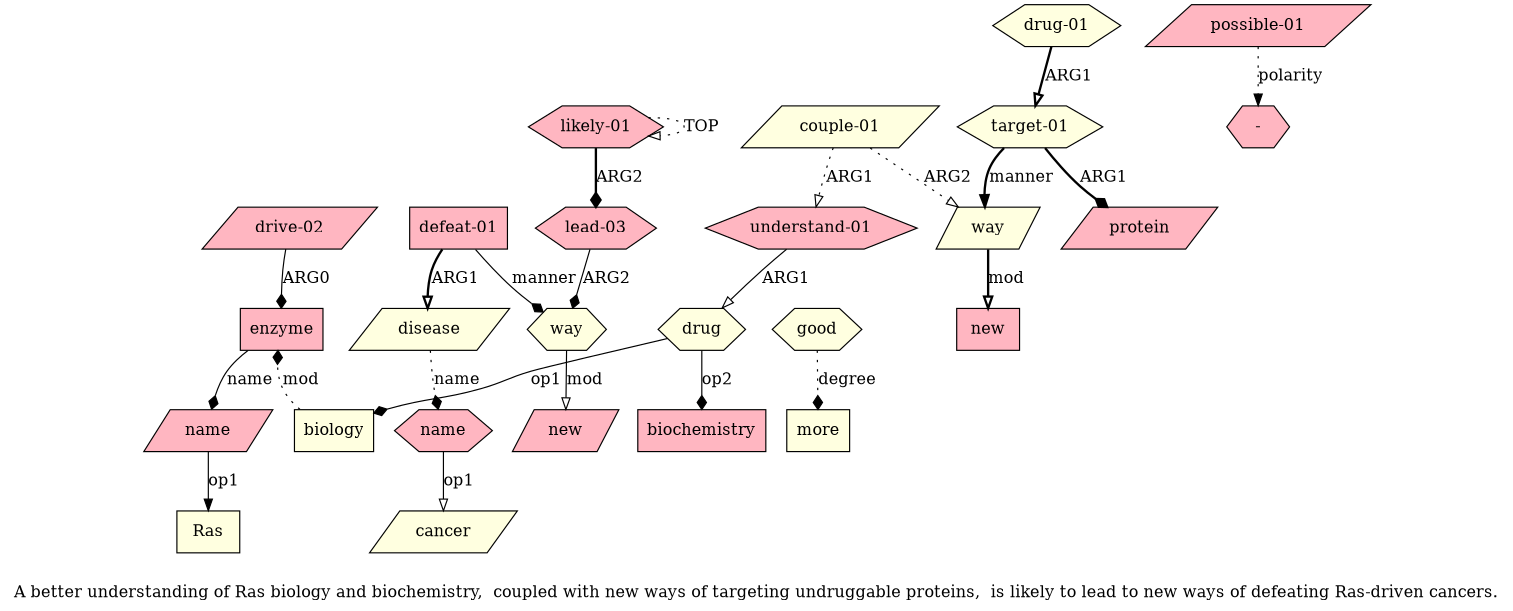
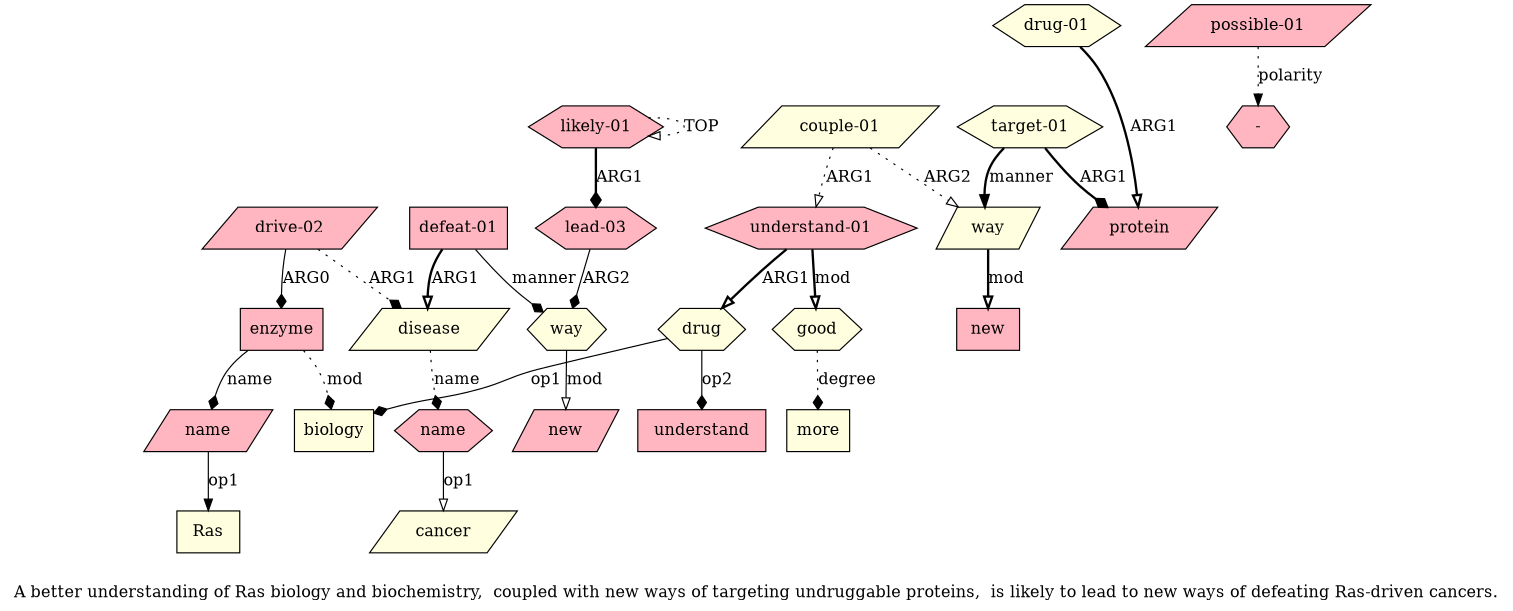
edge "drug-01" -> "target-01": now "drug-01" -> "protein"
edge "likely-01" -> "lead-03": label "ARG2" -> "ARG1"
edge "understand-01" -> "good": added, label "mod"
edge "understand-01" -> "drug": style solid -> bold
edge "drive-02" -> "disease": added, label "ARG1"
edge "biology" -> "enzyme": reversed
node "biochemistry": label "biochemistry" -> "understand"
